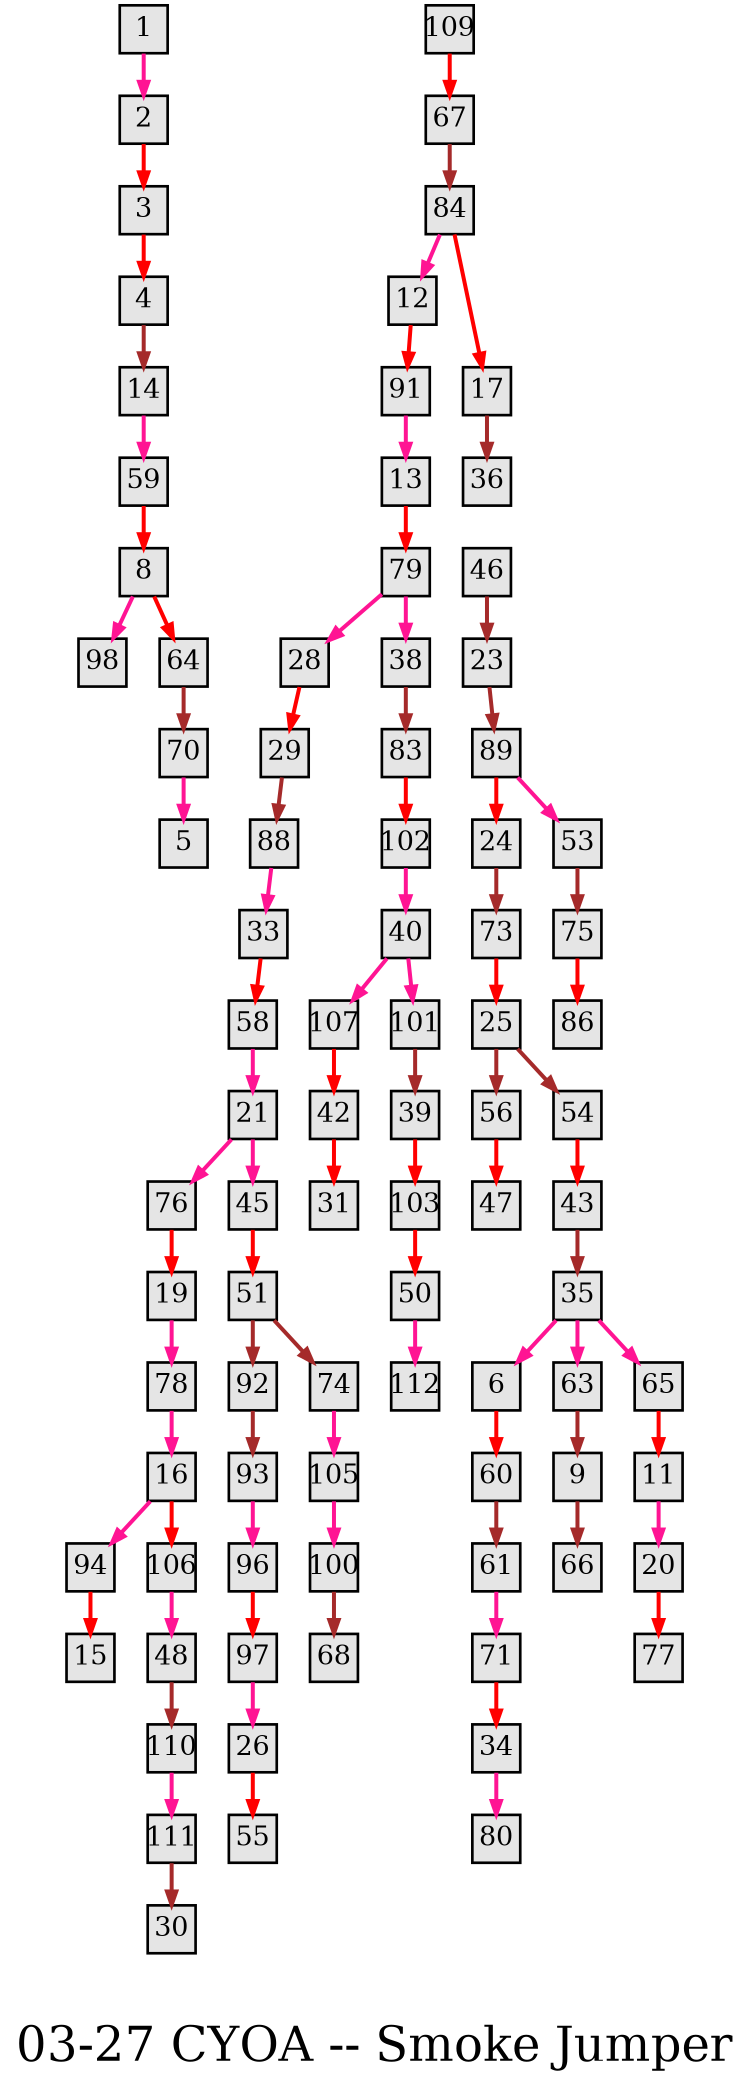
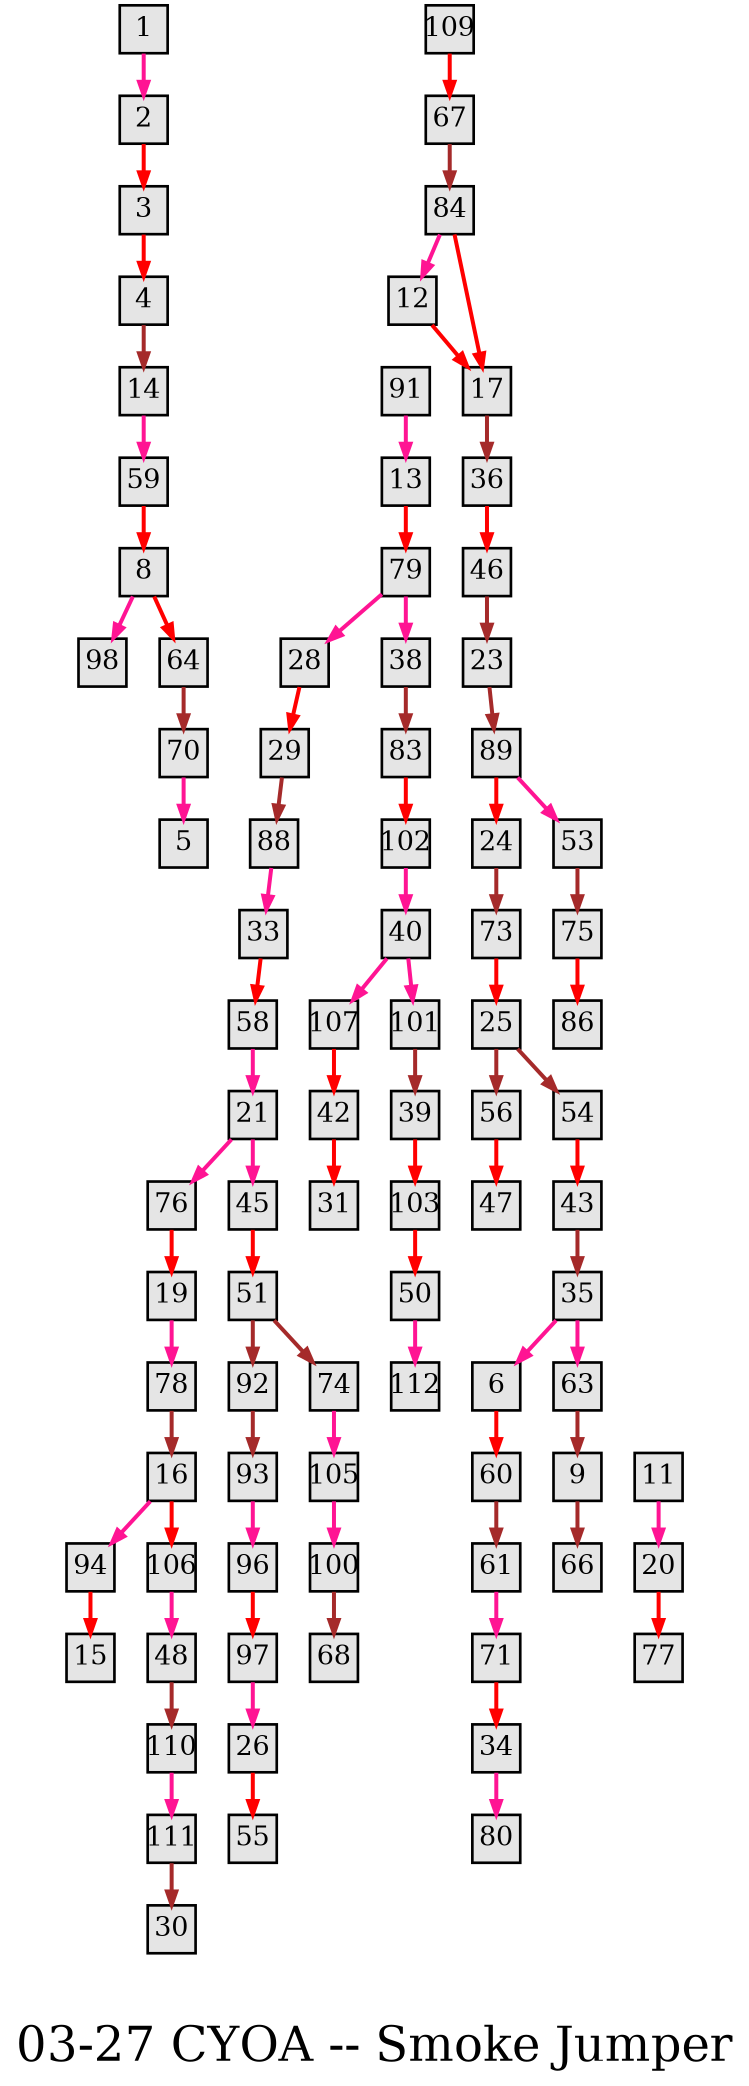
edge "12" -> "91": now "12" -> "17"
edge "36" -> "46": added
node "65": removed
edge "78" -> "16": color deeppink -> brown
